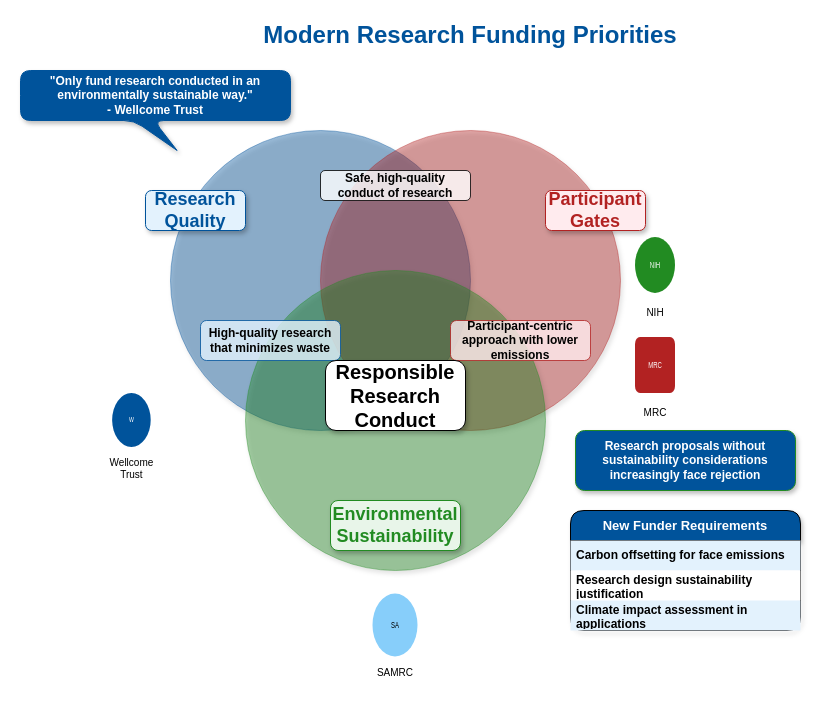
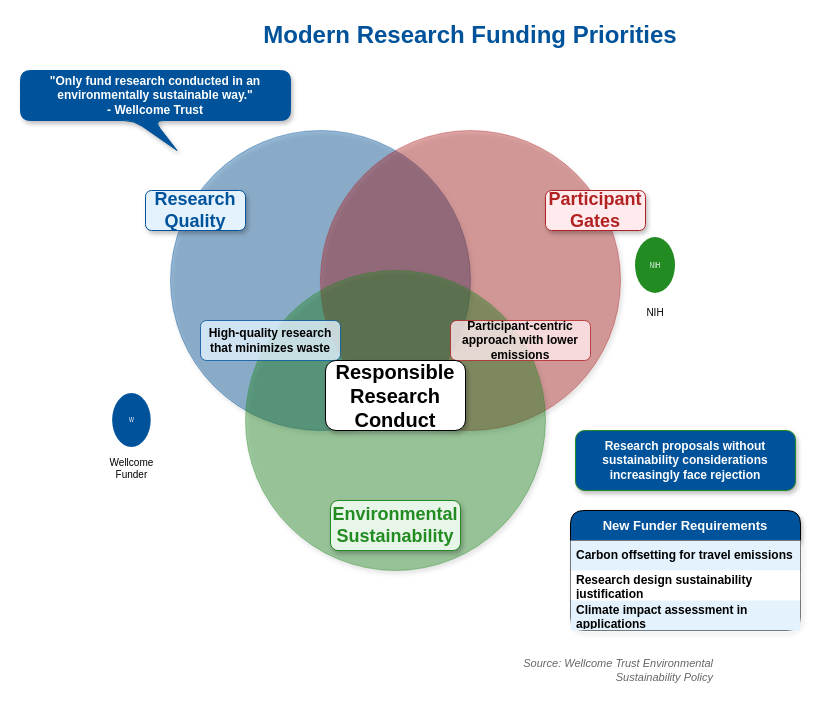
node "Safe, high-quality conduct of research": removed
node "MRC": removed
node "Wellcome Trust": label "Wellcome Trust" -> "Wellcome Funder"
node "Carbon offsetting for face emissions": label "Carbon offsetting for face emissions" -> "Carbon offsetting for travel emissions"
node "SAMRC": removed
node "Source: Wellcome Trust Environmental Sustainability Policy": added
